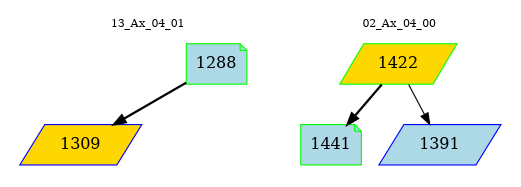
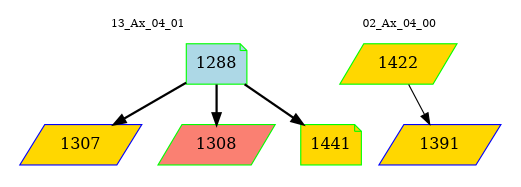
edge "1422" -> "1441": now "1288" -> "1441"
node "1309": label "1309" -> "1307"
node "1308": added
node "1441": fillcolor lightblue -> gold
node "1391": fillcolor lightblue -> gold
